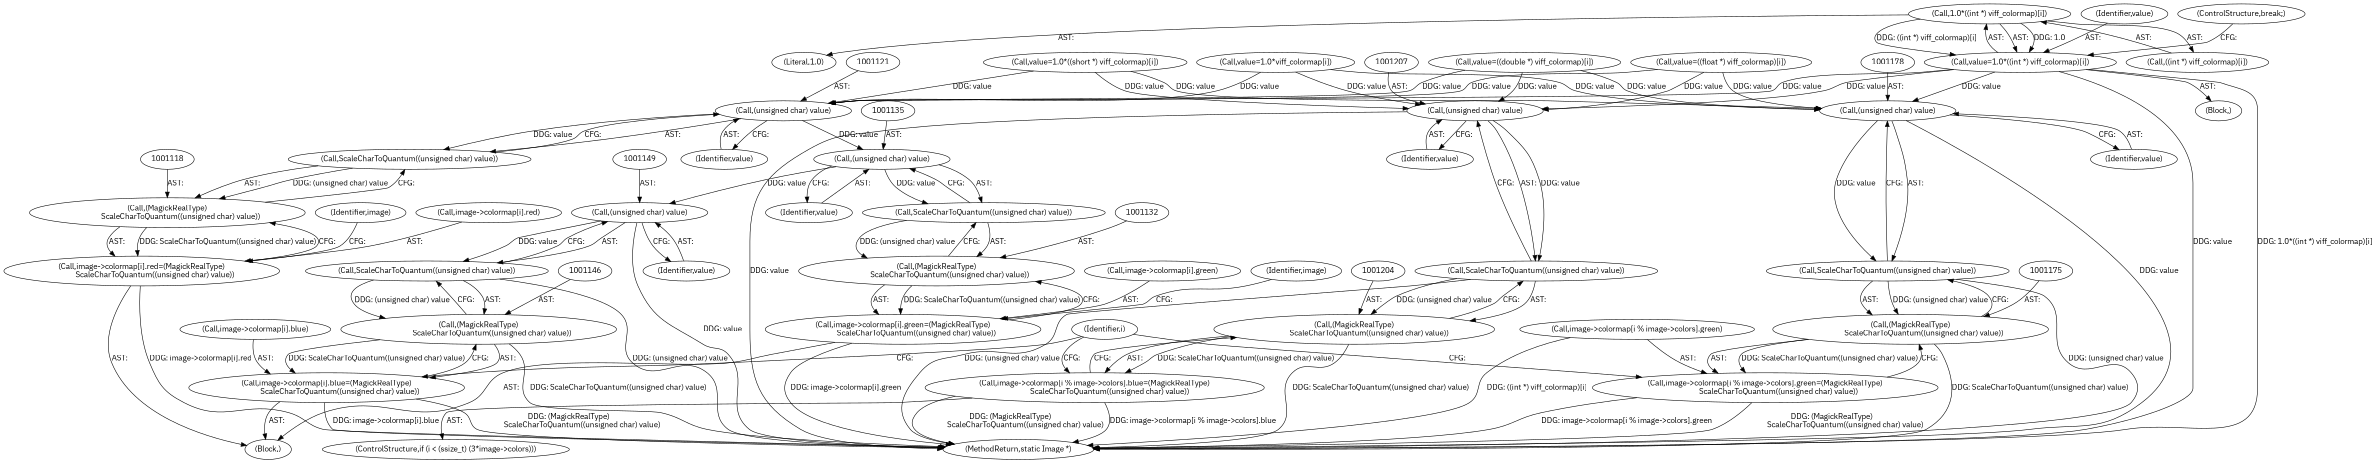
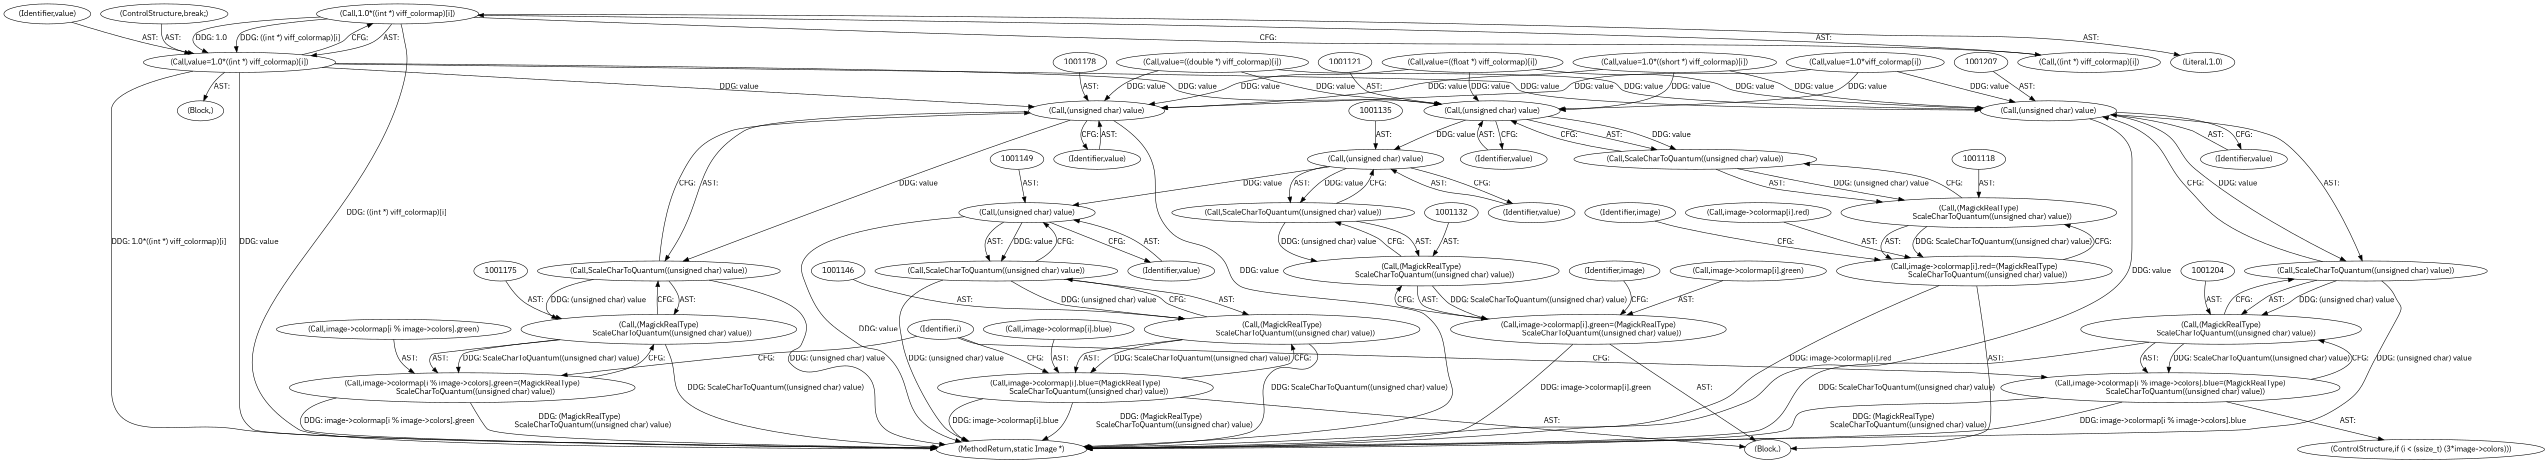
edge "(Call,value=1.0*((int *) viff_colormap)[i])" -> "(Call,1.0*((int *) viff_colormap)[i])": label "AST: " -> "CFG: "
edge "(Call,1.0*((int *) viff_colormap)[i])" -> "(Call,((int *) viff_colormap)[i])": label "AST: " -> "CFG: "
edge "(ControlStructure,break;)" -> "(Call,value=1.0*((int *) viff_colormap)[i])": label "CFG: " -> "AST: "
edge "(Call,image->colormap[i % image->colors].green)" -> "(MethodReturn,static Image *)": now "(Call,1.0*((int *) viff_colormap)[i])" -> "(MethodReturn,static Image *)"
